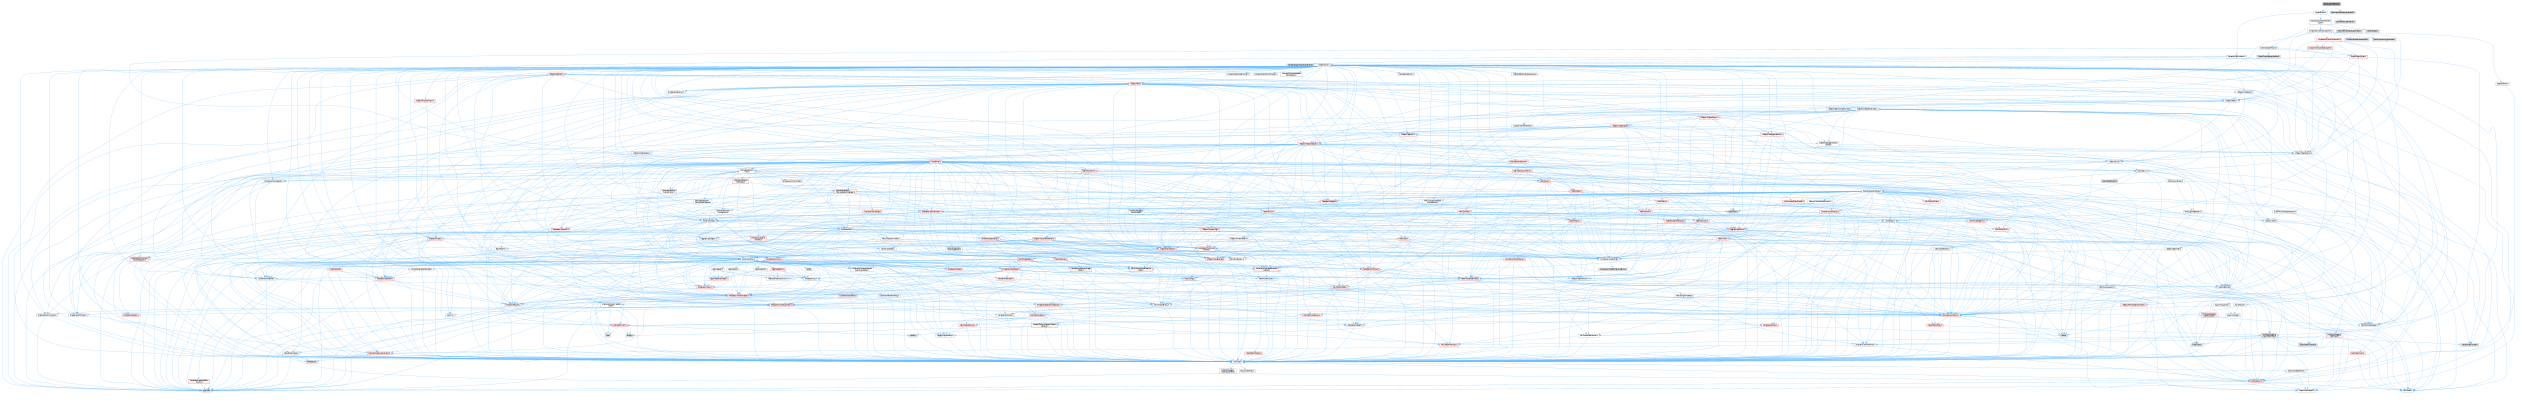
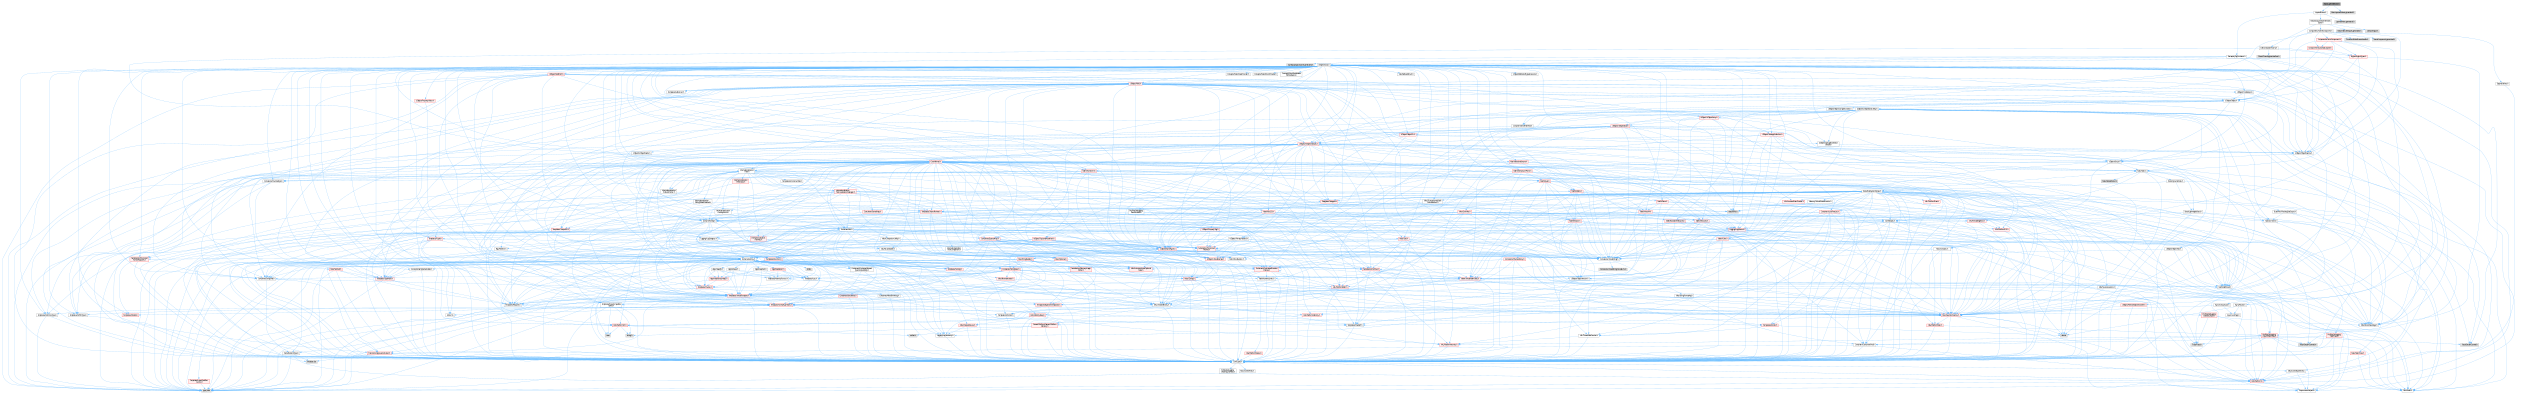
node "Misc/ScopeRWLock.h": label "Misc/ScopeRWLock.h" -> "Misc/Concepts.h"
